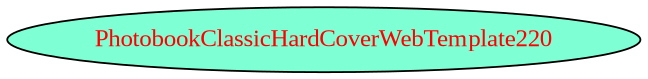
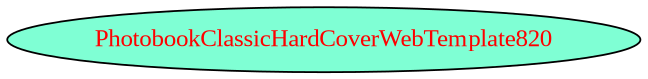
node "PhotobookClassicHardCoverWebTemplate220": label "PhotobookClassicHardCoverWebTemplate220" -> "PhotobookClassicHardCoverWebTemplate820"
